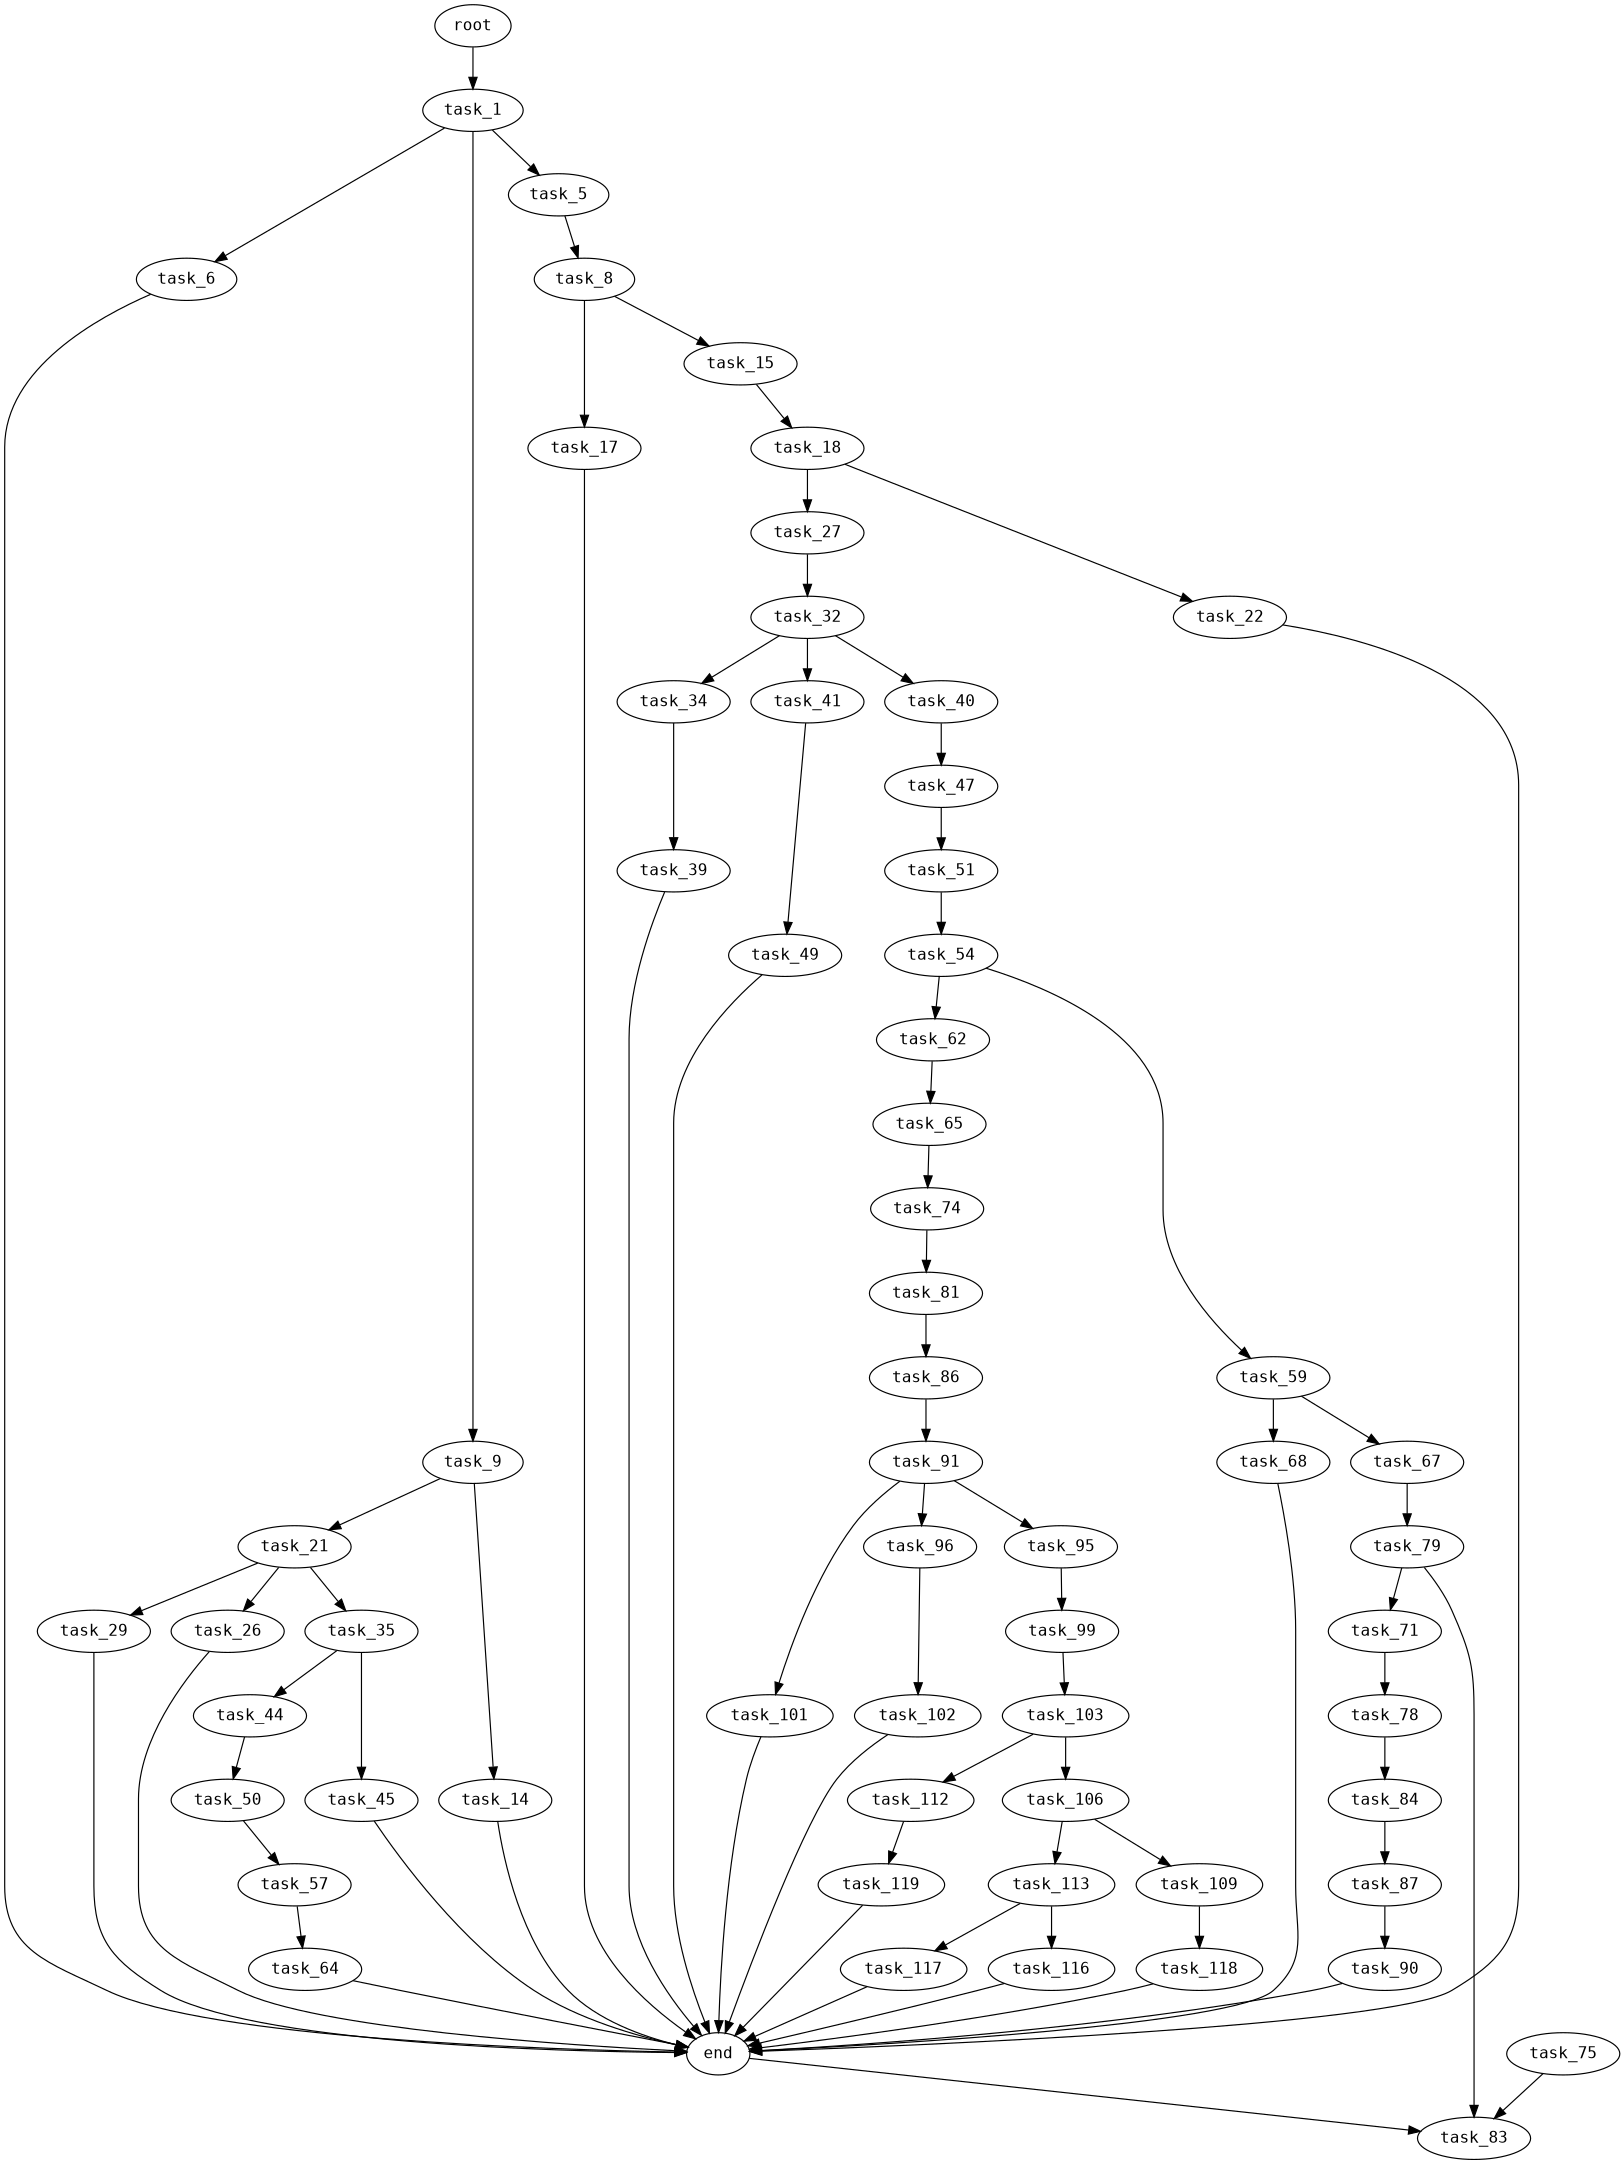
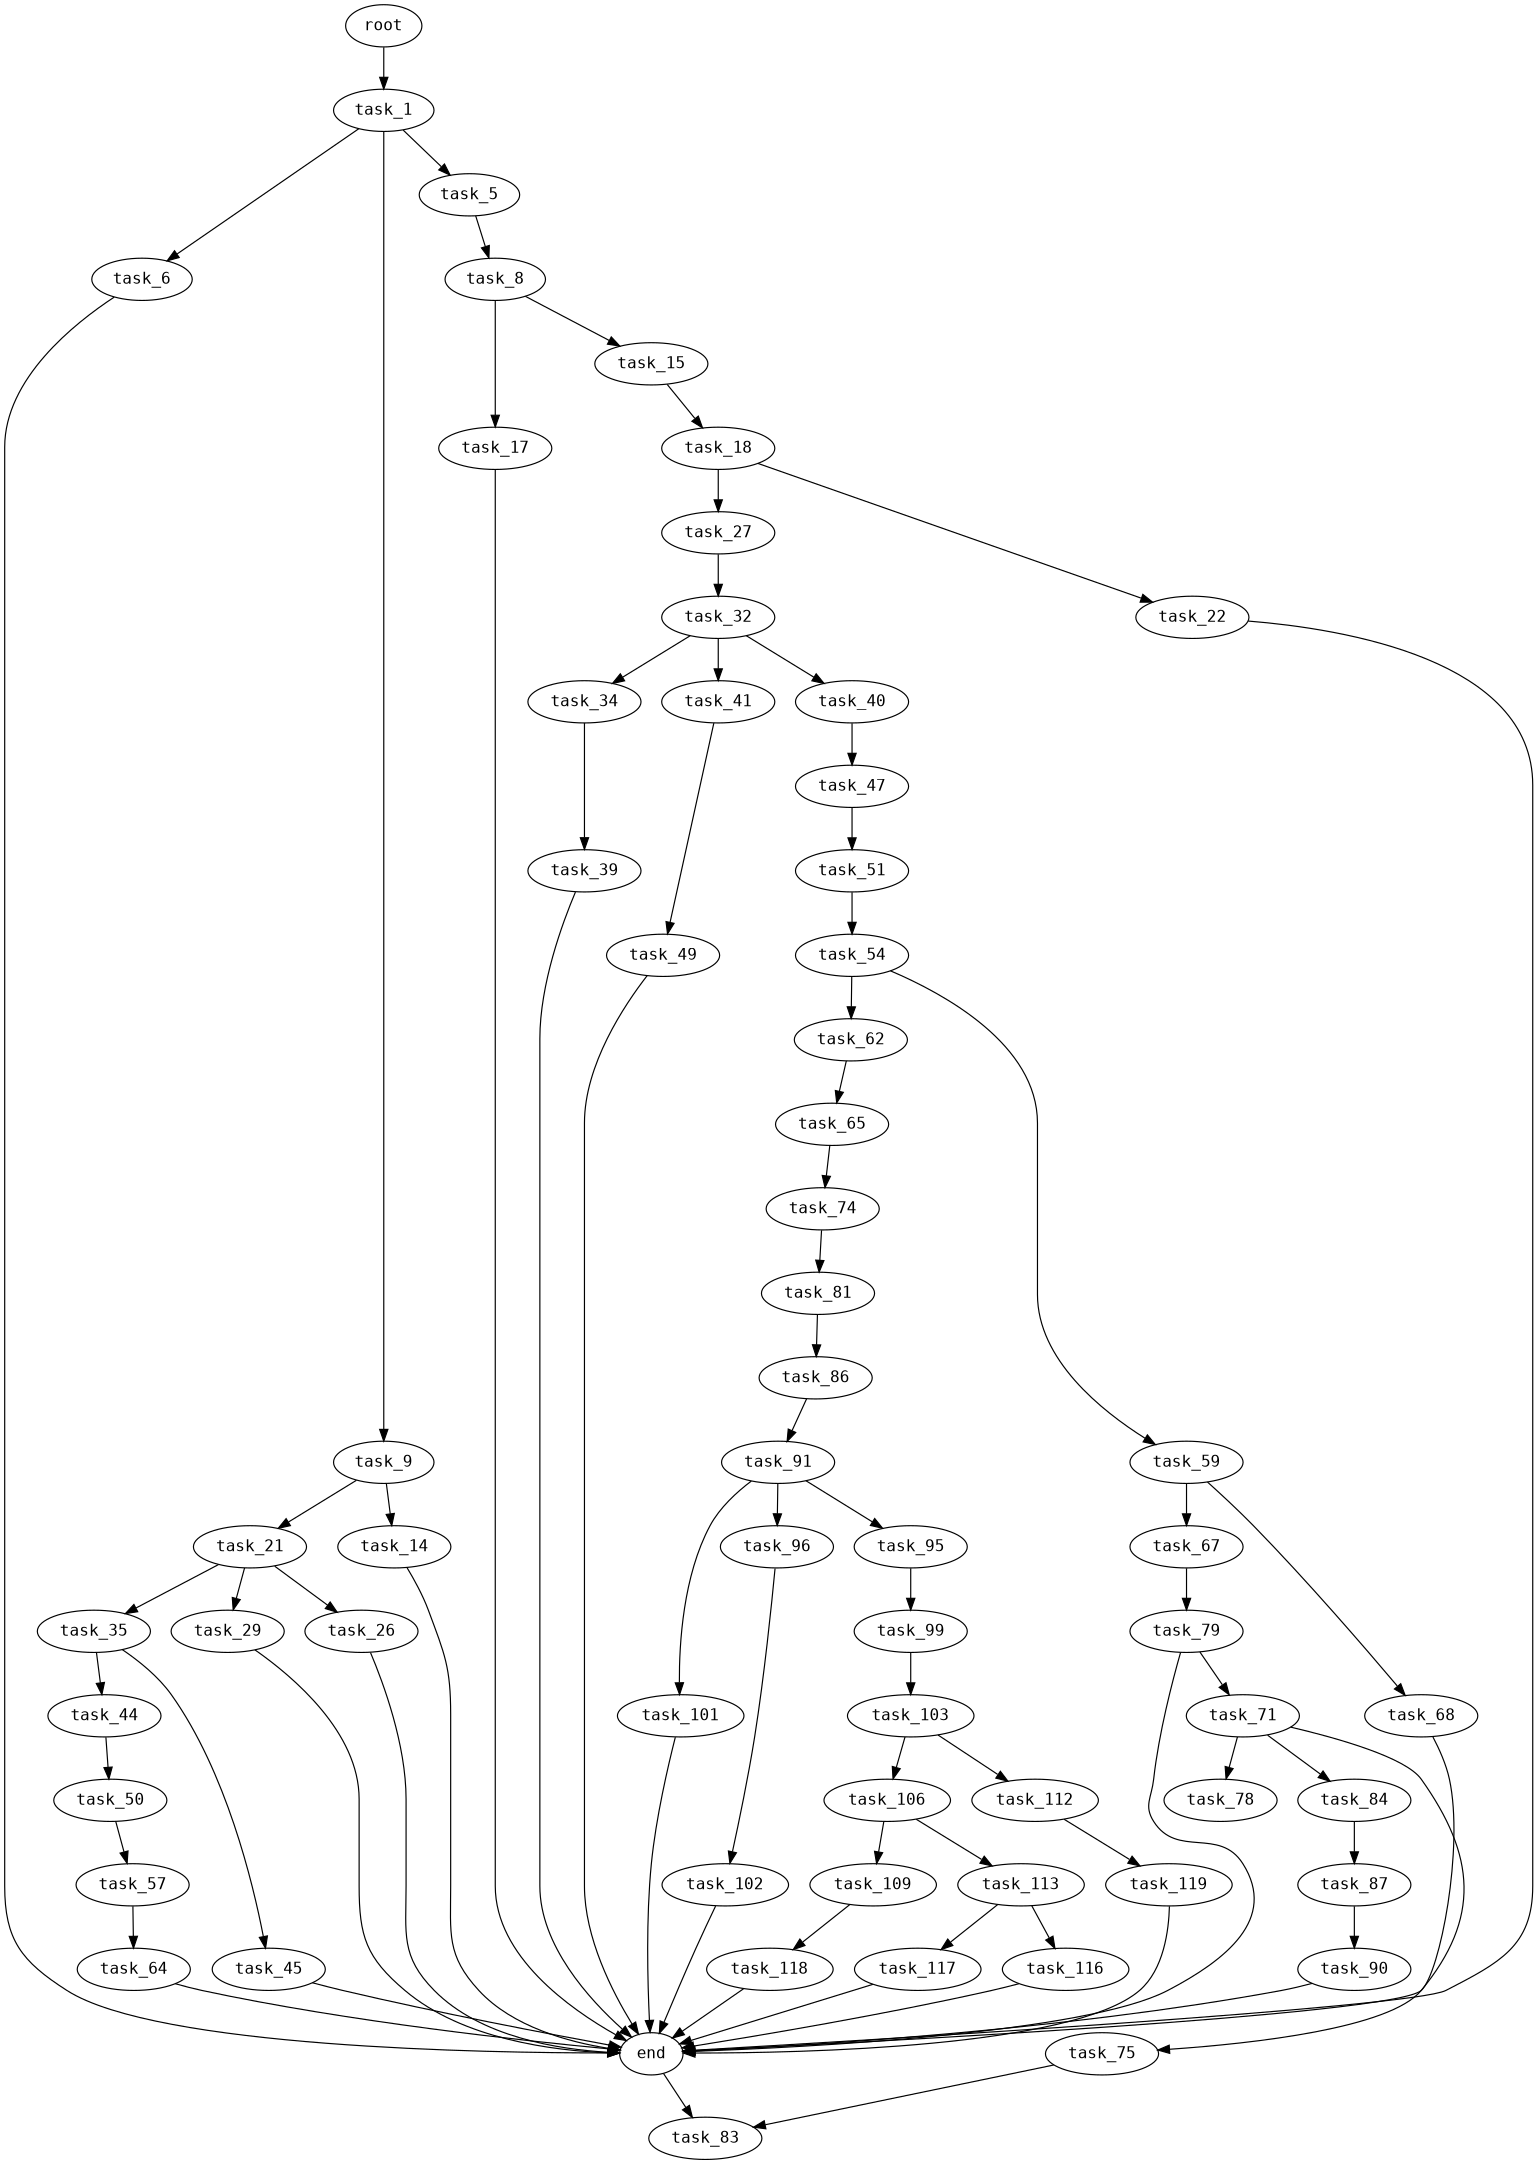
edge "task_78" -> "task_84": now "task_71" -> "task_84"
edge "task_79" -> "task_83": now "task_79" -> "end"
edge "task_71" -> "task_75": added
